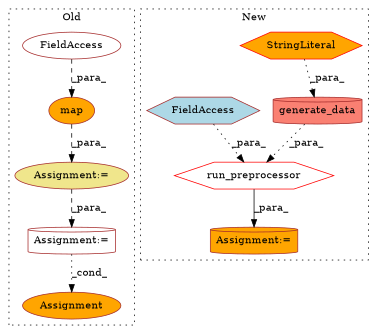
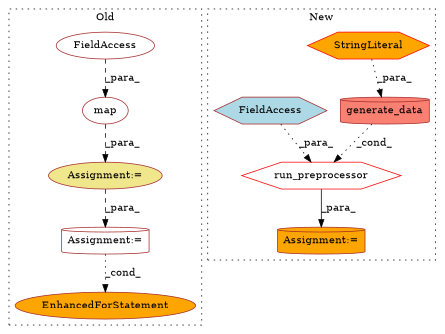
node "map": fillcolor orange -> white
edge "generate_data" -> "run_preprocessor": label "_para_" -> "_cond_"
node "Assignment": label "Assignment" -> "EnhancedForStatement"
